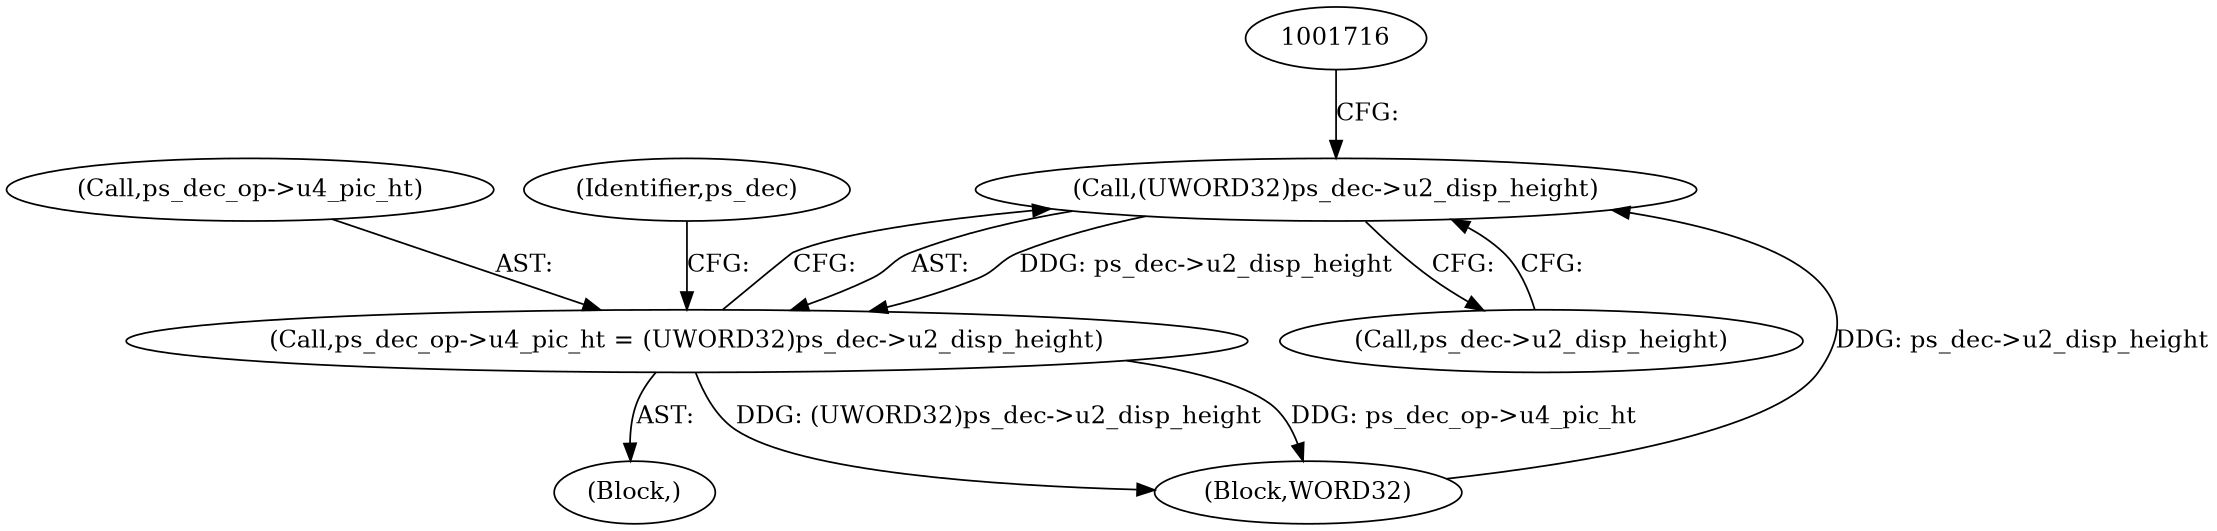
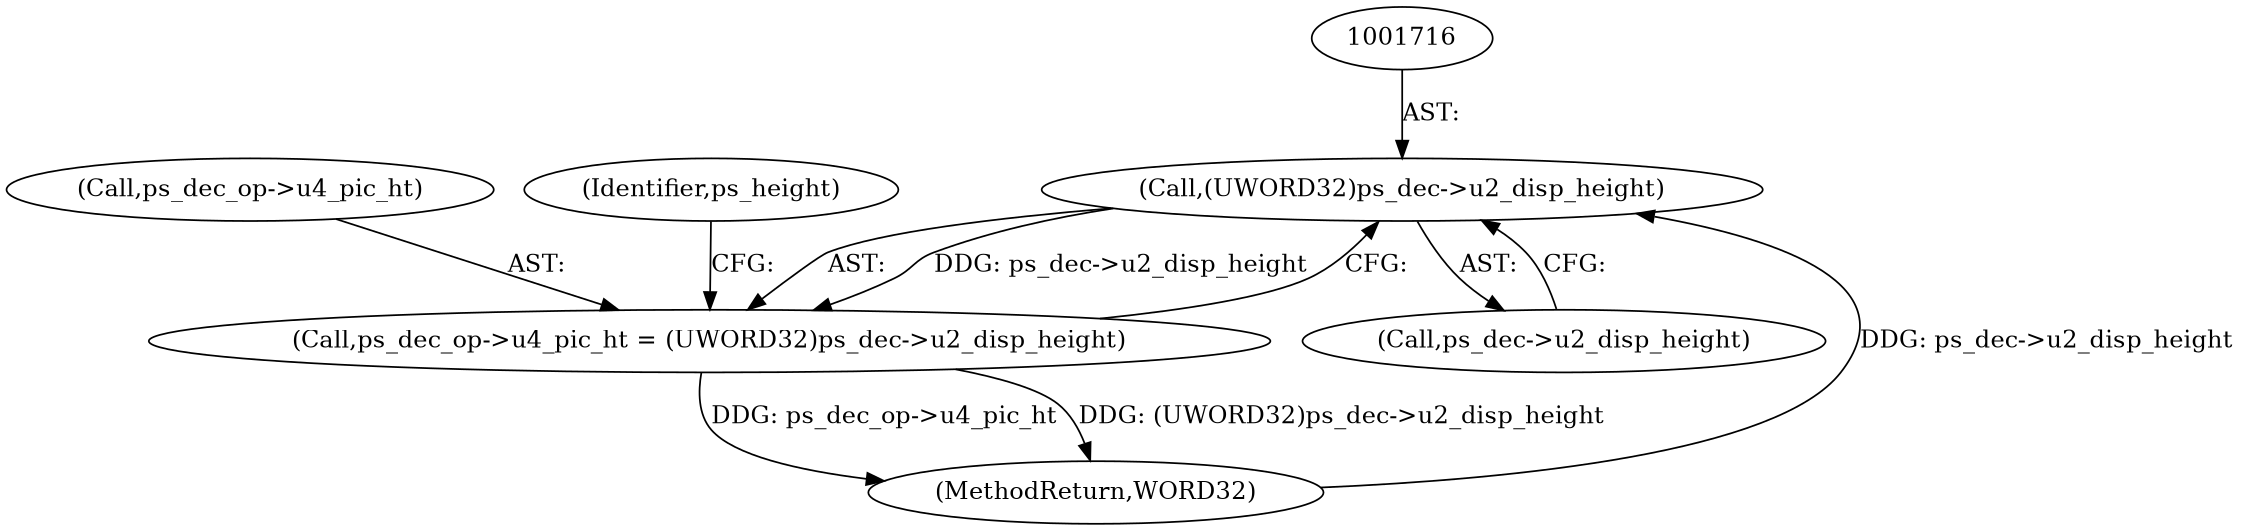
edge "1001716" -> "(Call,(UWORD32)ps_dec->u2_disp_height)": label "CFG: " -> "AST: "
node "(Identifier,ps_dec)": label "(Identifier,ps_dec)" -> "(Identifier,ps_height)"
edge "(Call,(UWORD32)ps_dec->u2_disp_height)" -> "(Call,ps_dec->u2_disp_height)": label "CFG: " -> "AST: "
node "(Block,)": removed
node "(Block,WORD32)": label "(Block,WORD32)" -> "(MethodReturn,WORD32)"
